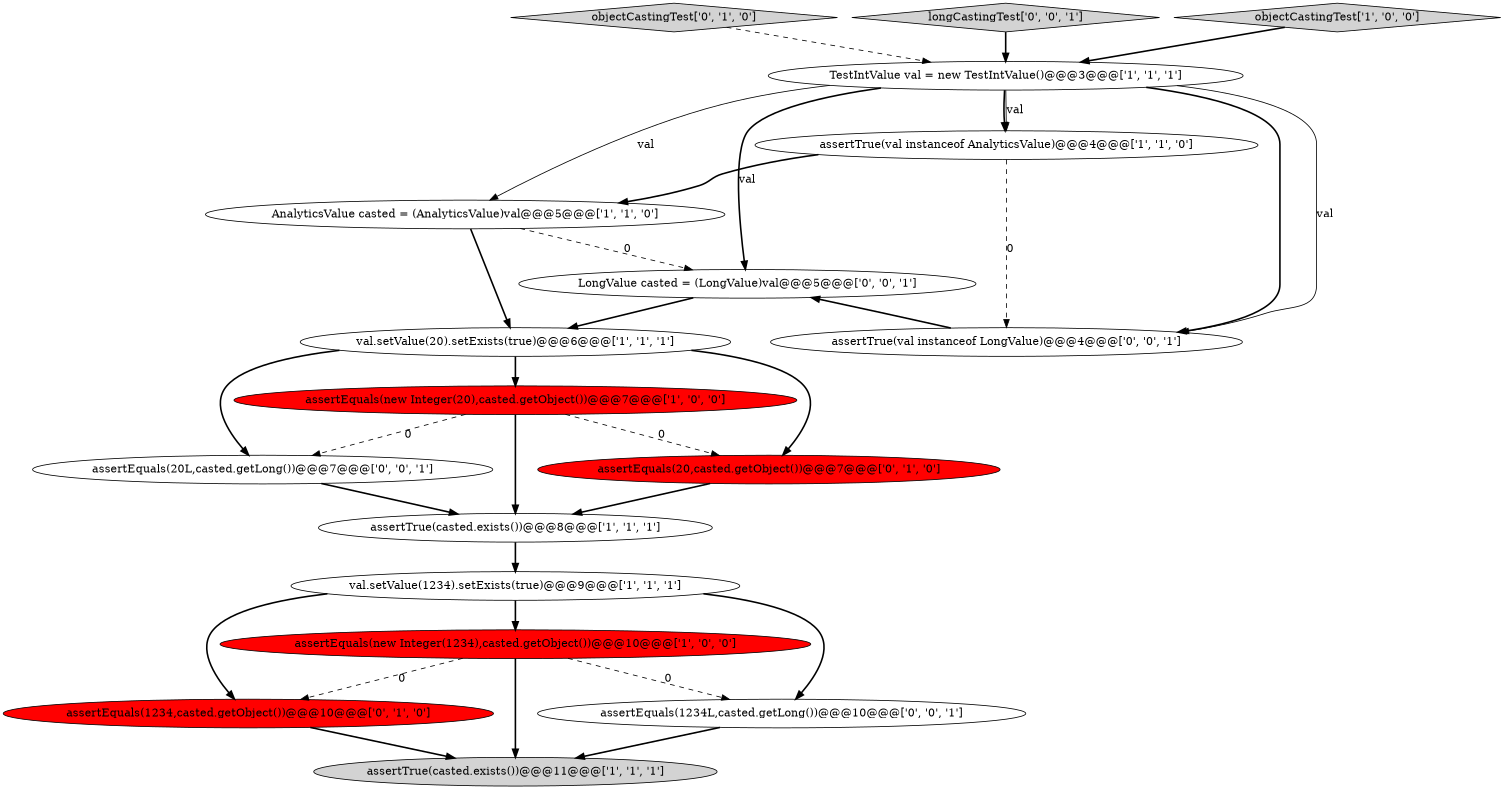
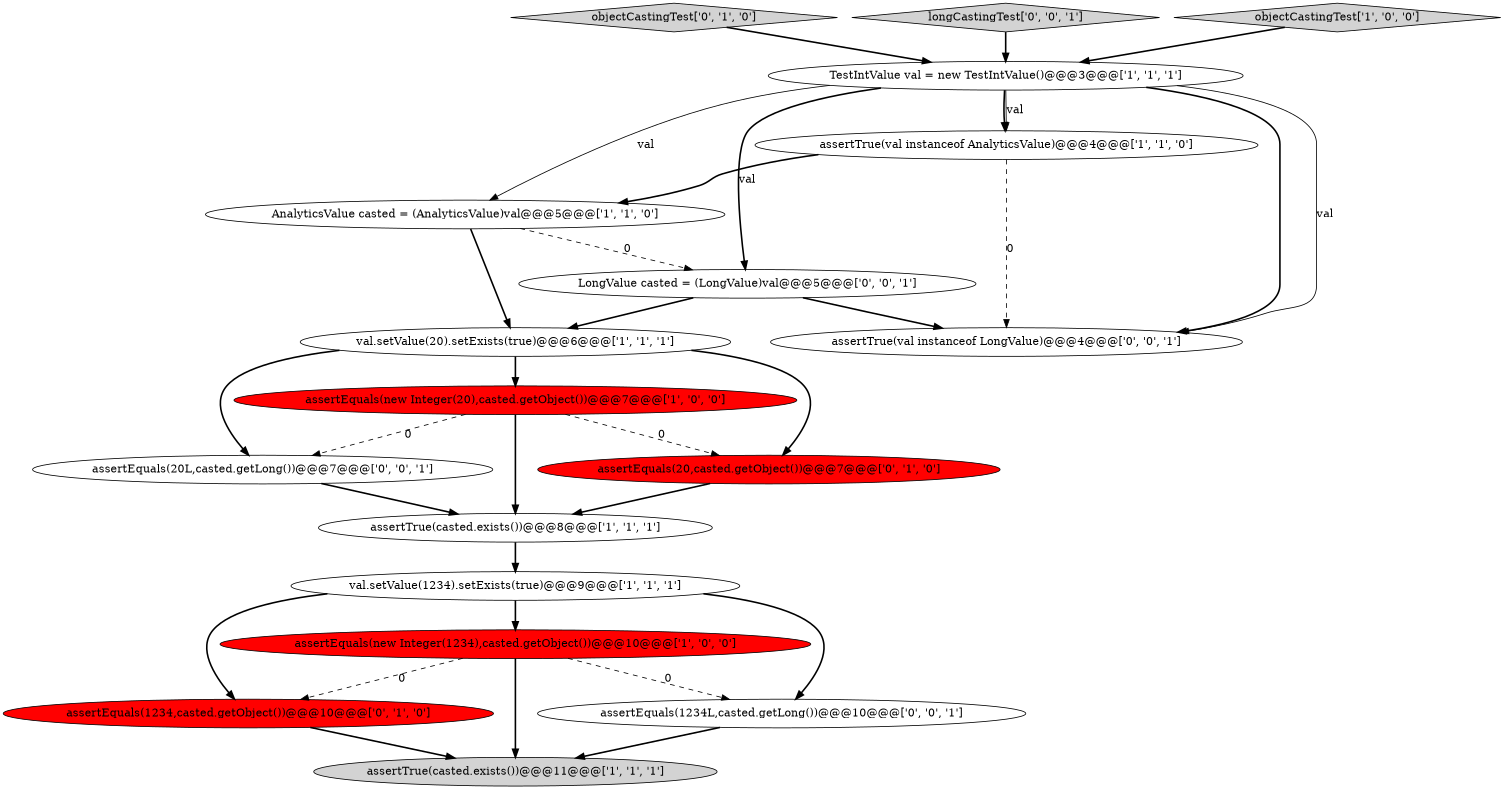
edge "objectCastingTest['0', '1', '0']" -> "TestIntValue val = new TestIntValue()@@@3@@@['1', '1', '1']": style dashed -> bold
edge "assertTrue(val instanceof LongValue)@@@4@@@['0', '0', '1']" -> "LongValue casted = (LongValue)val@@@5@@@['0', '0', '1']": reversed
